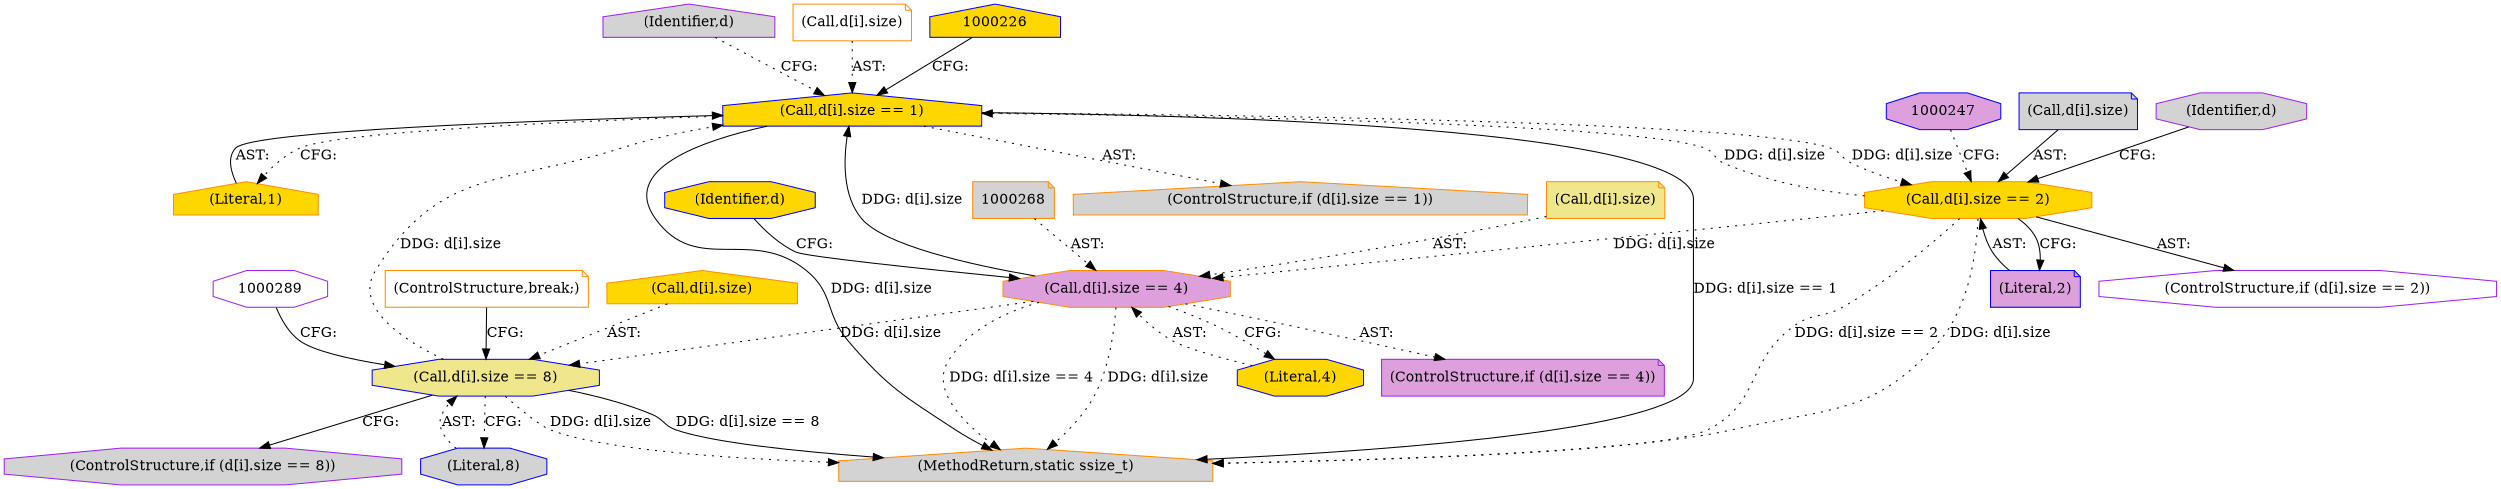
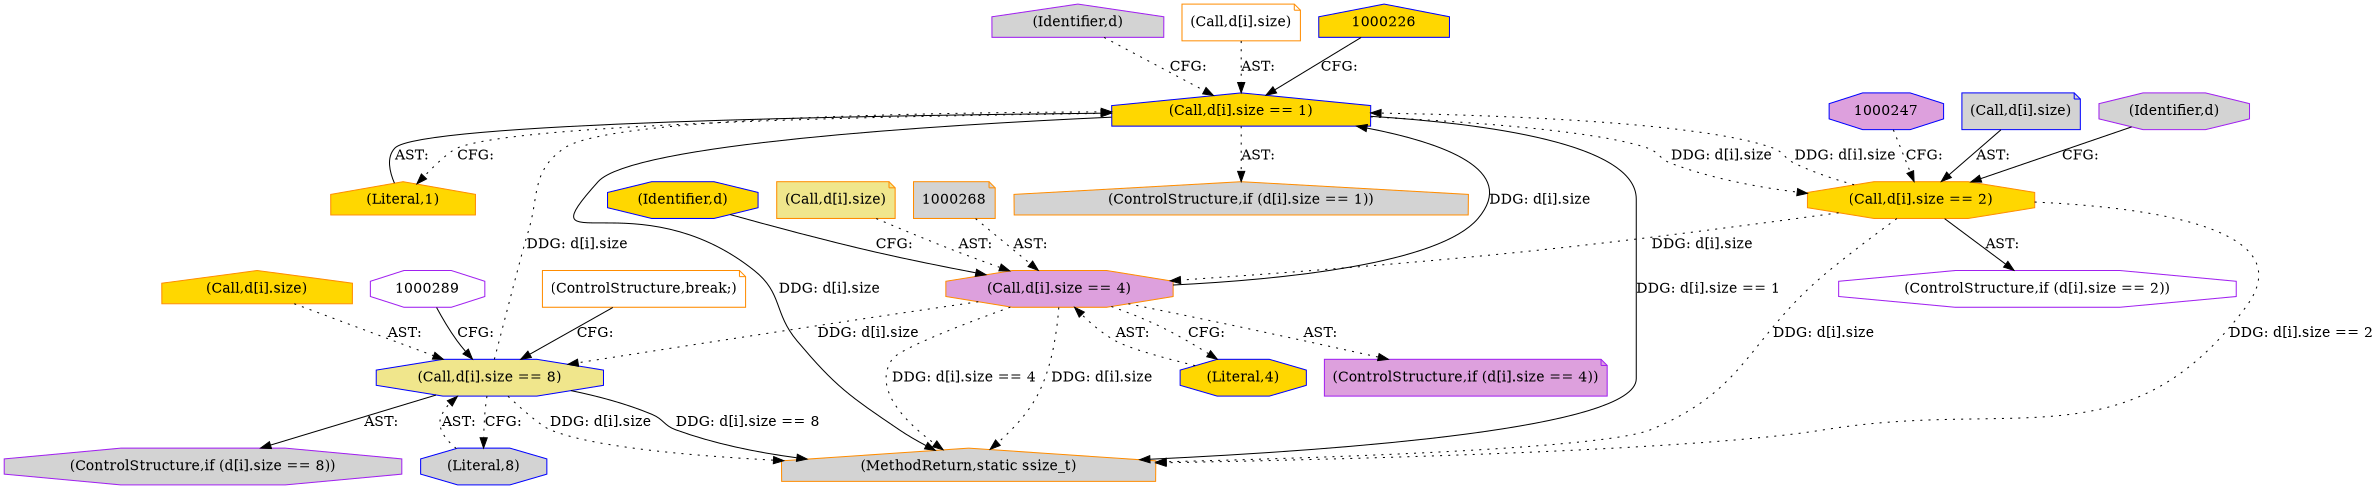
node "(Literal,2)": removed
edge "(Call,d[i].size == 8)" -> "(ControlStructure,if (d[i].size == 8))": label "CFG: " -> "AST: "
